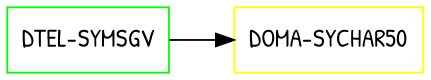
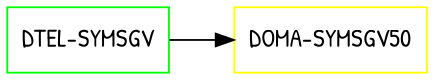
node "DOMA-SYCHAR50": label "DOMA-SYCHAR50" -> "DOMA-SYMSGV50"
